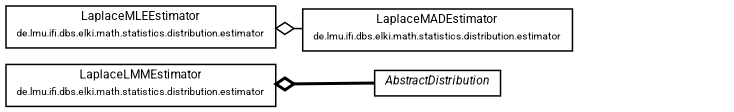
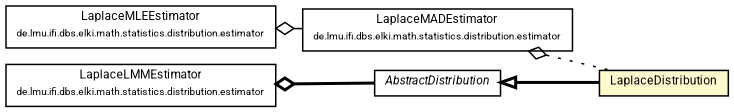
node "LaplaceDistribution": added
